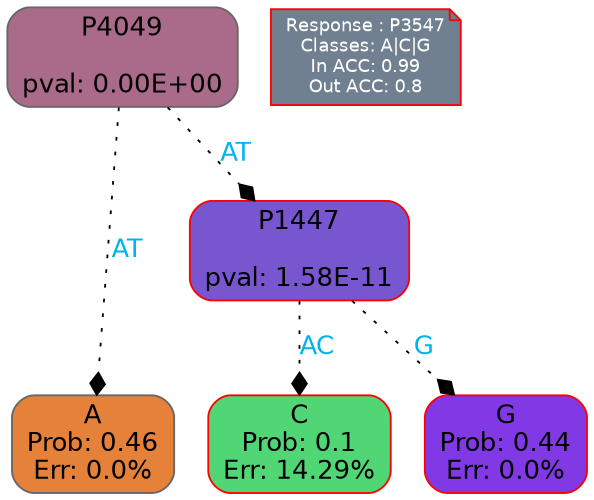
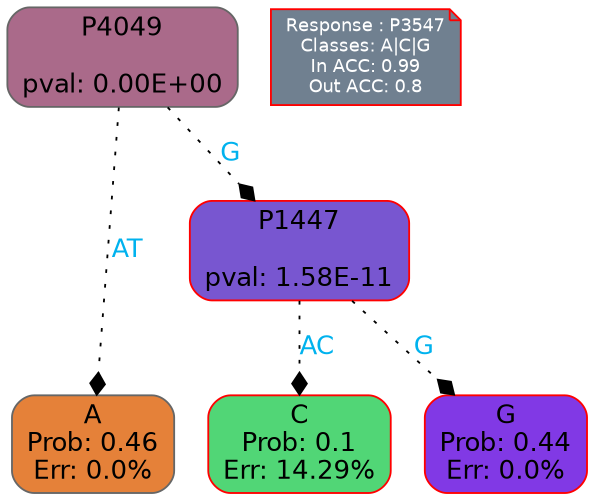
edge "P4049 pval: 0.00E+00" -> "P1447 pval: 1.58E-11": label "AT" -> "G"
